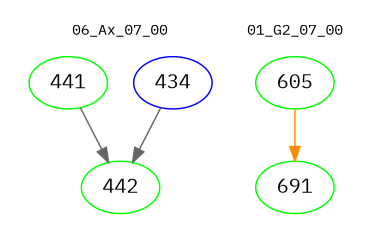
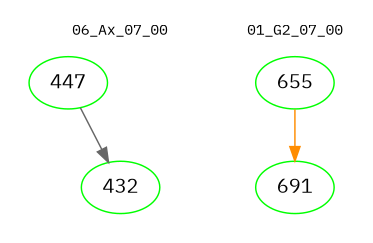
node "441": label "441" -> "447"
node "434": removed
node "605": label "605" -> "655"
node "442": label "442" -> "432"
